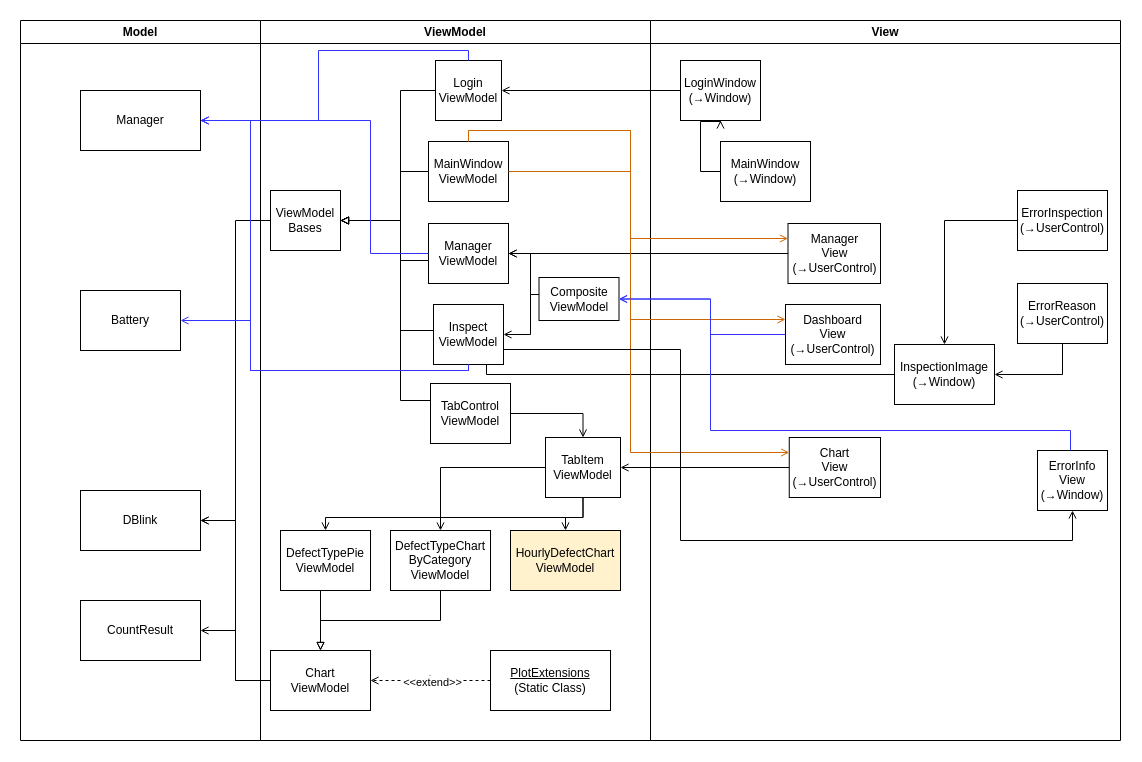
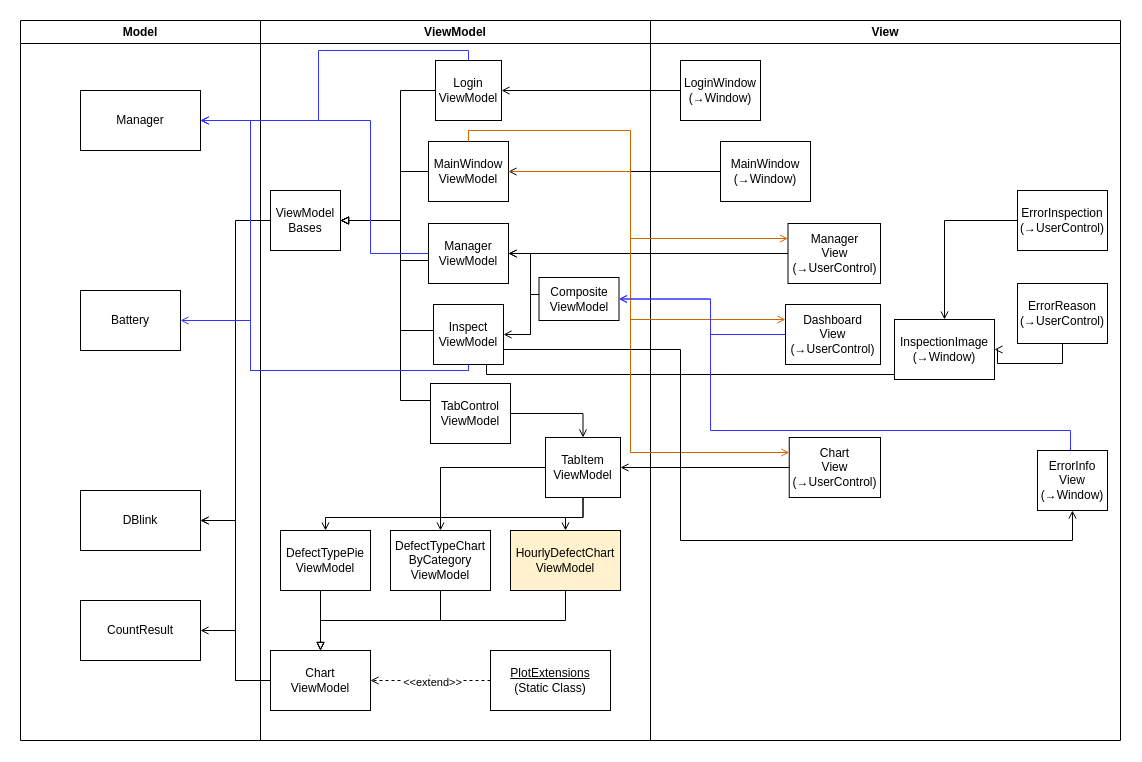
edge "MainWindow (→Window)" -> "LoginWindow (→Window)": now "MainWindow (→Window)" -> "MainWindow ViewModel"
node "InspectionImage (→Window)": moved (945, 375) -> (945, 350)
edge "HourlyDefectChart ViewModel" -> "Chart ViewModel": added
